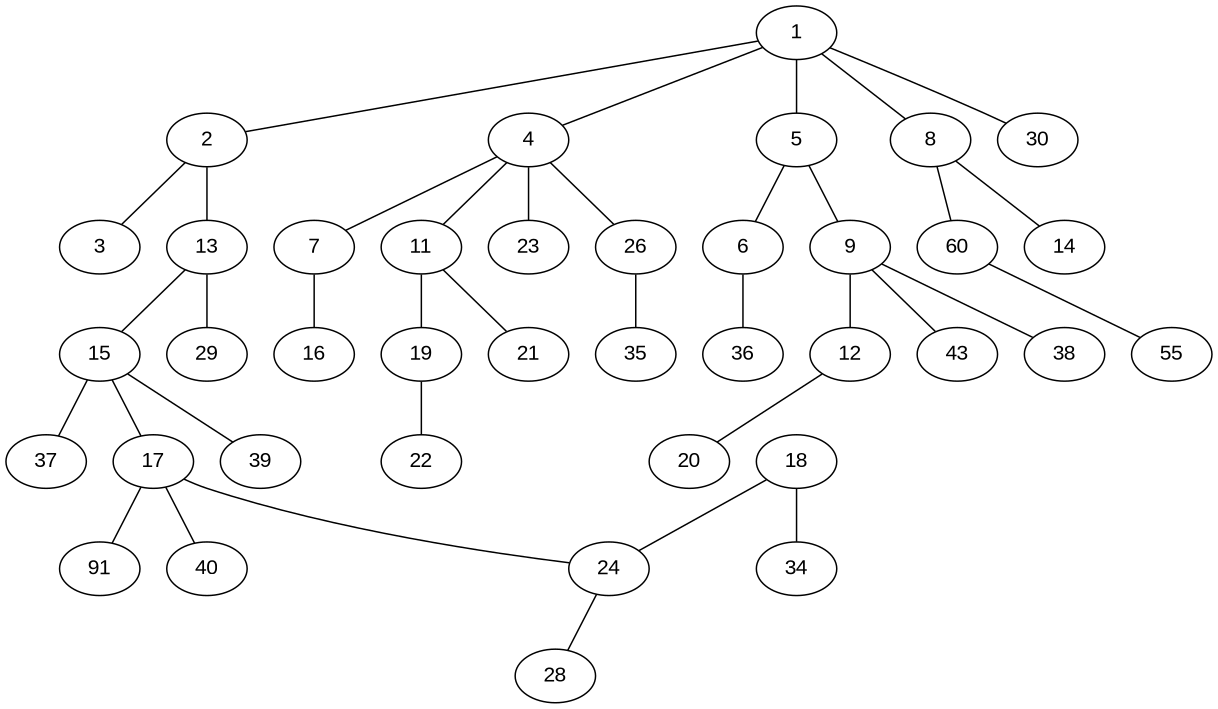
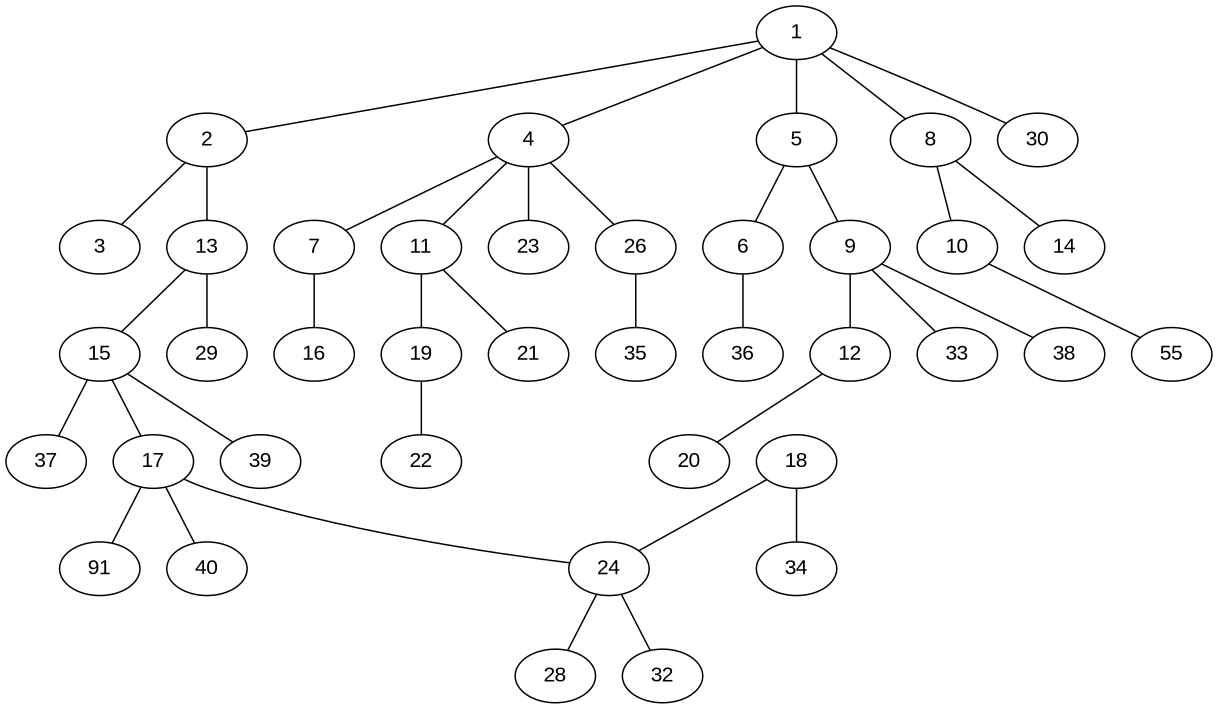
node "60": label "60" -> "10"
node "43": label "43" -> "33"
node "32": added
